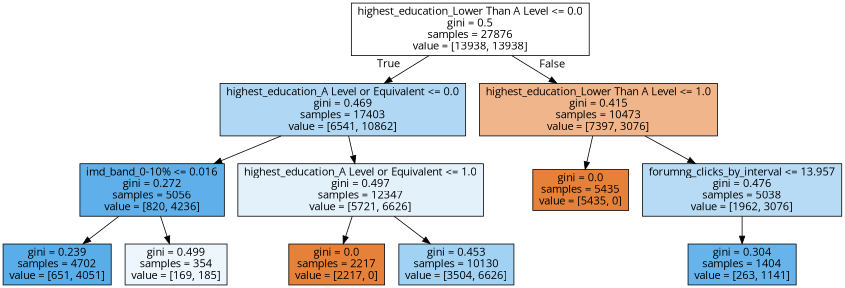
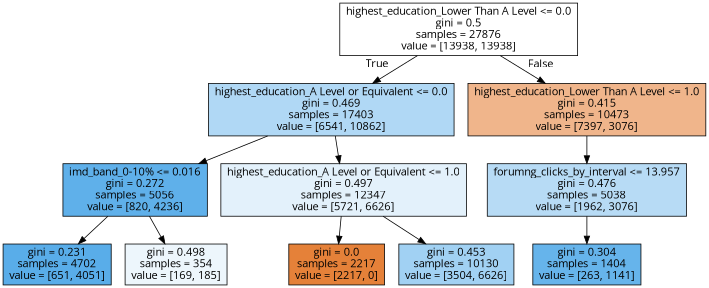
node "gini = 0.0 samples = 5435 value = [5435, 0]": removed
node "gini = 0.239 samples = 4702 value = [651, 4051]": label "gini = 0.239 samples = 4702 value = [651, 4051]" -> "gini = 0.231 samples = 4702 value = [651, 4051]"
node "gini = 0.499 samples = 354 value = [169, 185]": label "gini = 0.499 samples = 354 value = [169, 185]" -> "gini = 0.498 samples = 354 value = [169, 185]"
